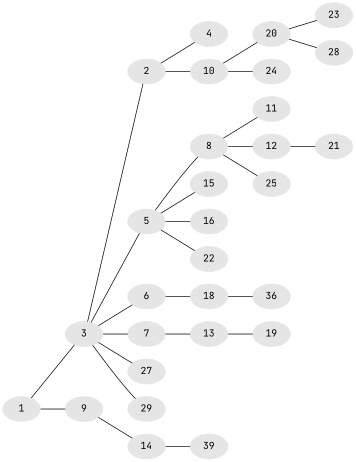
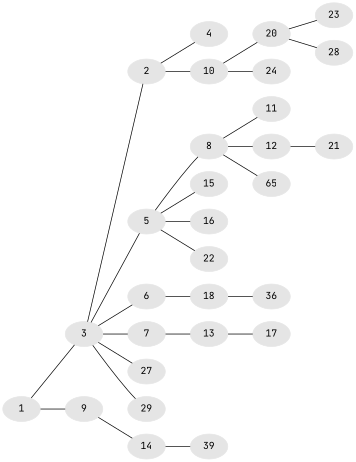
node "25": label "25" -> "65"
node "19": label "19" -> "17"
